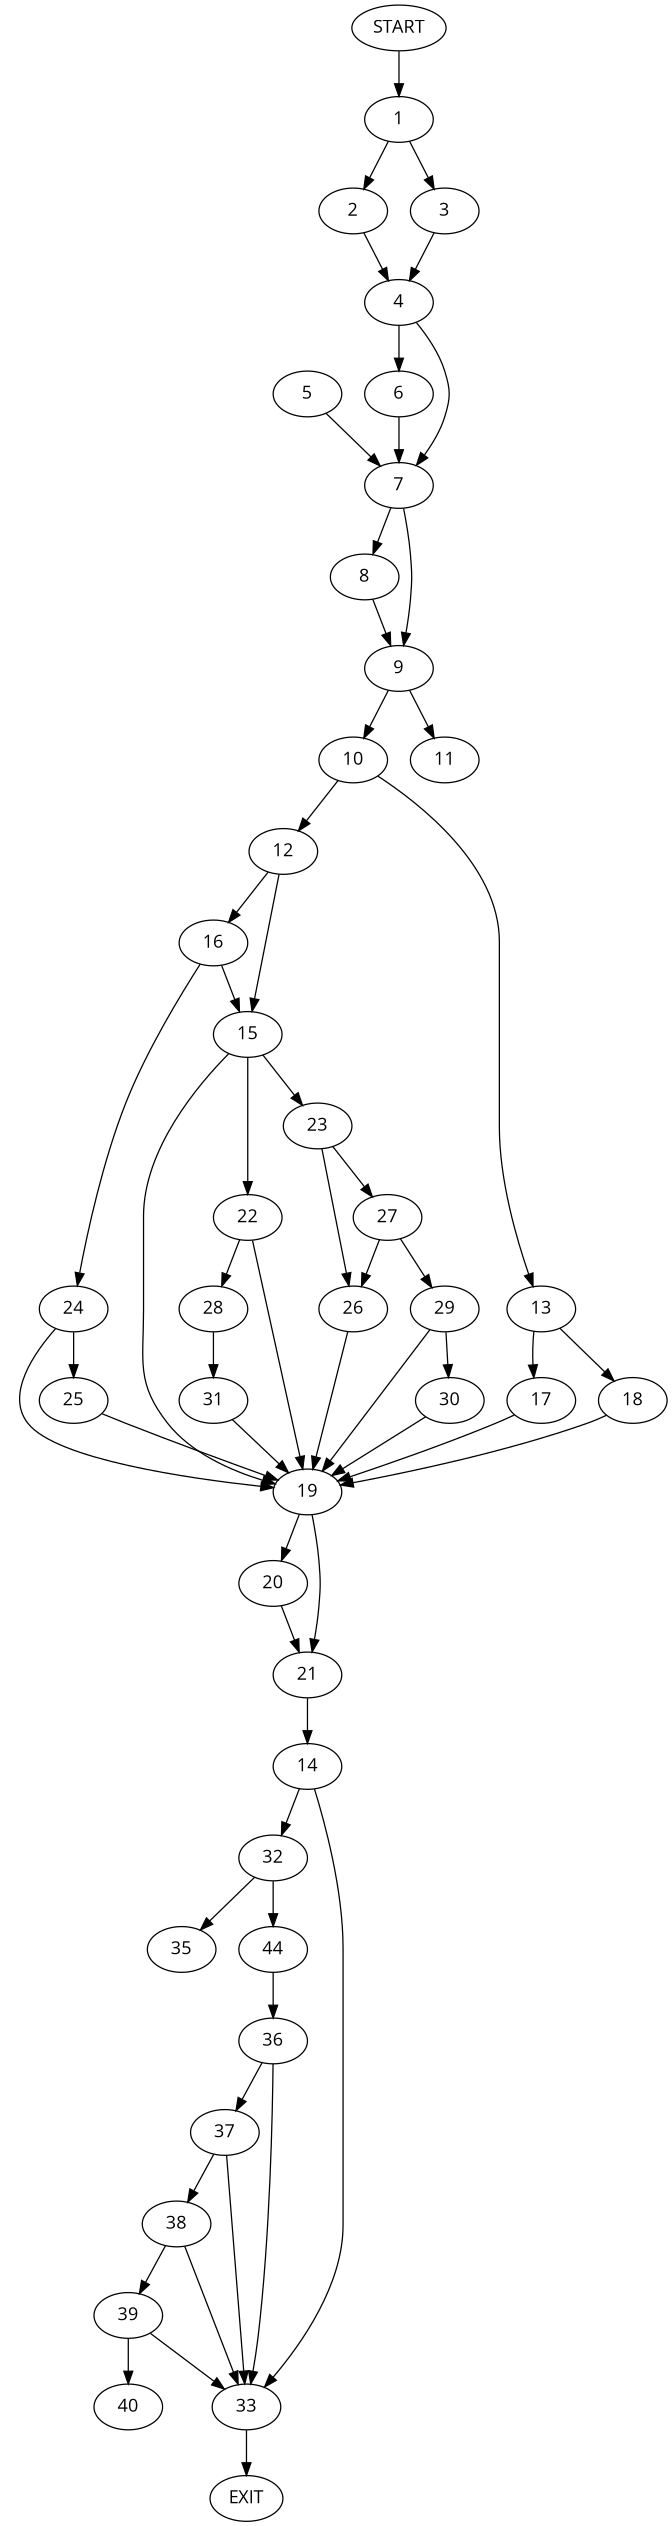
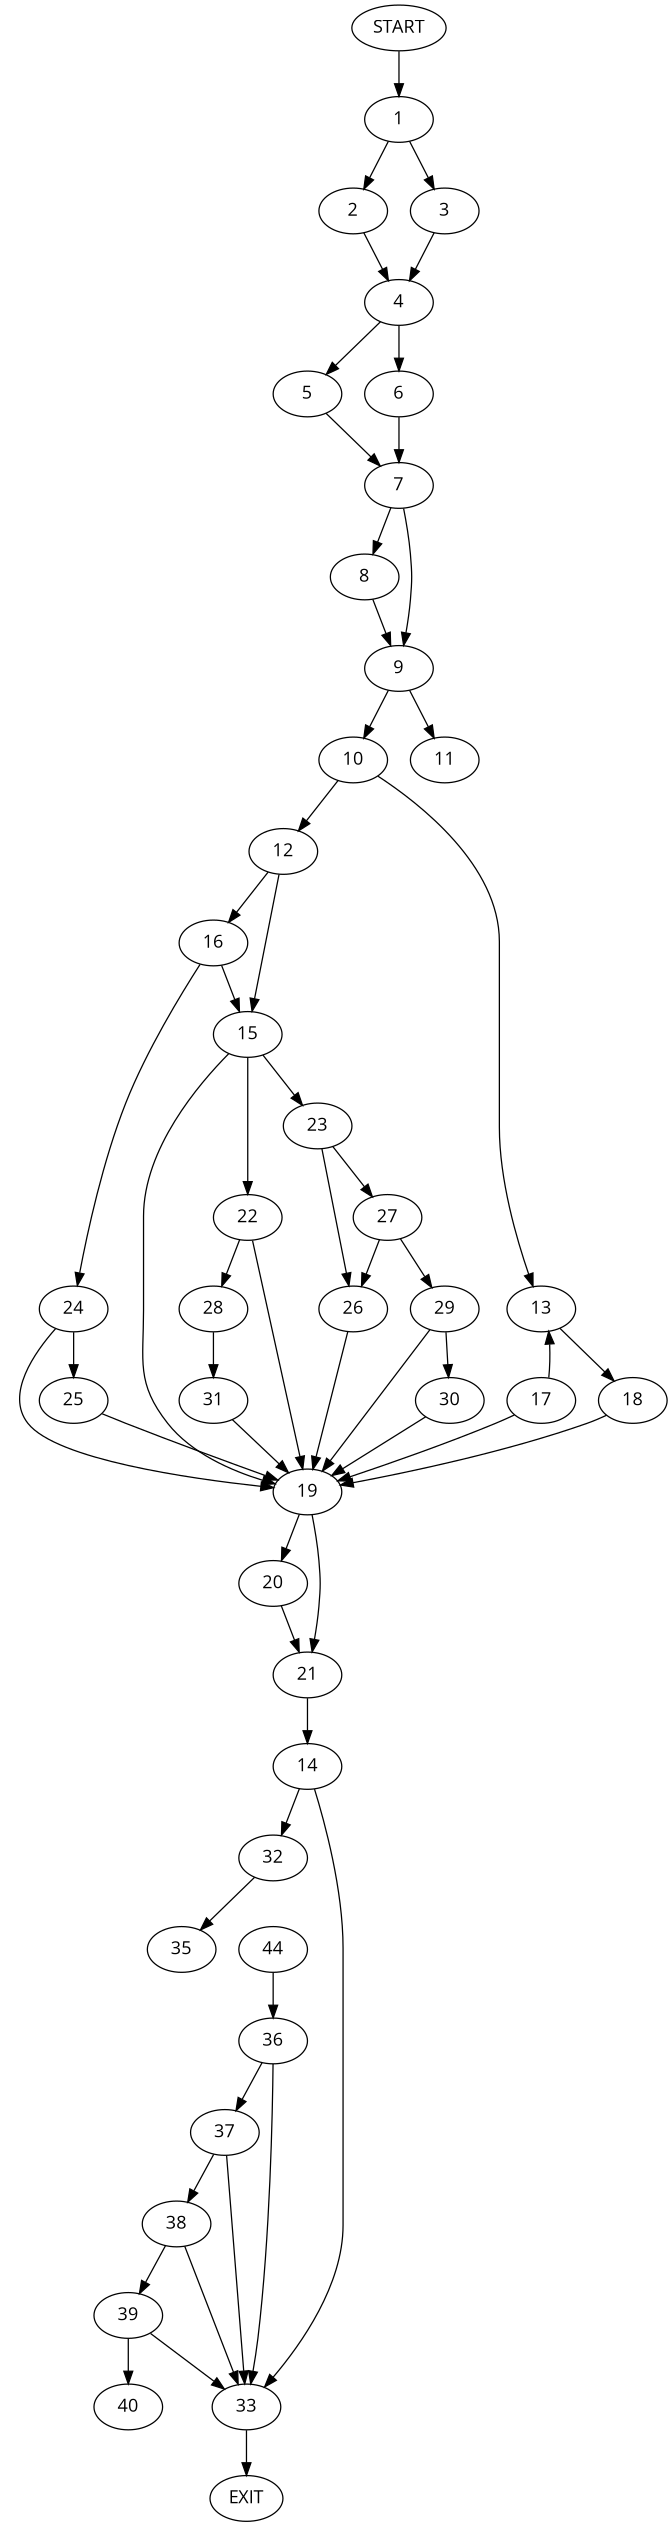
edge "4" -> "7": now "4" -> "5"
edge "13" -> "17": reversed
edge "32" -> "44": removed
